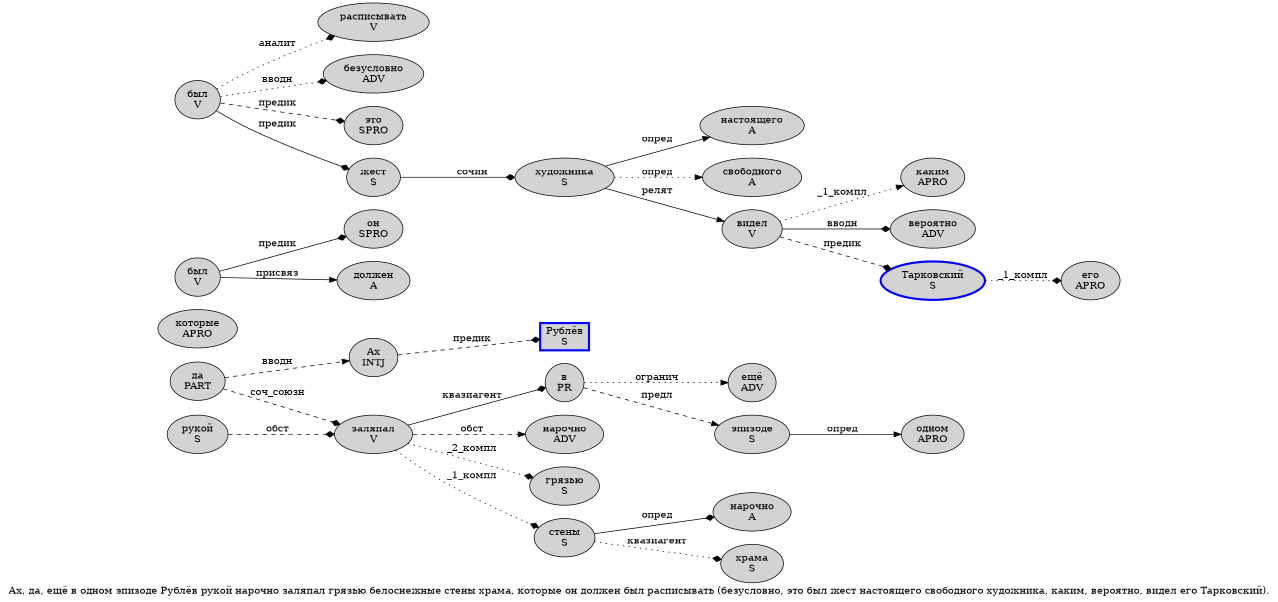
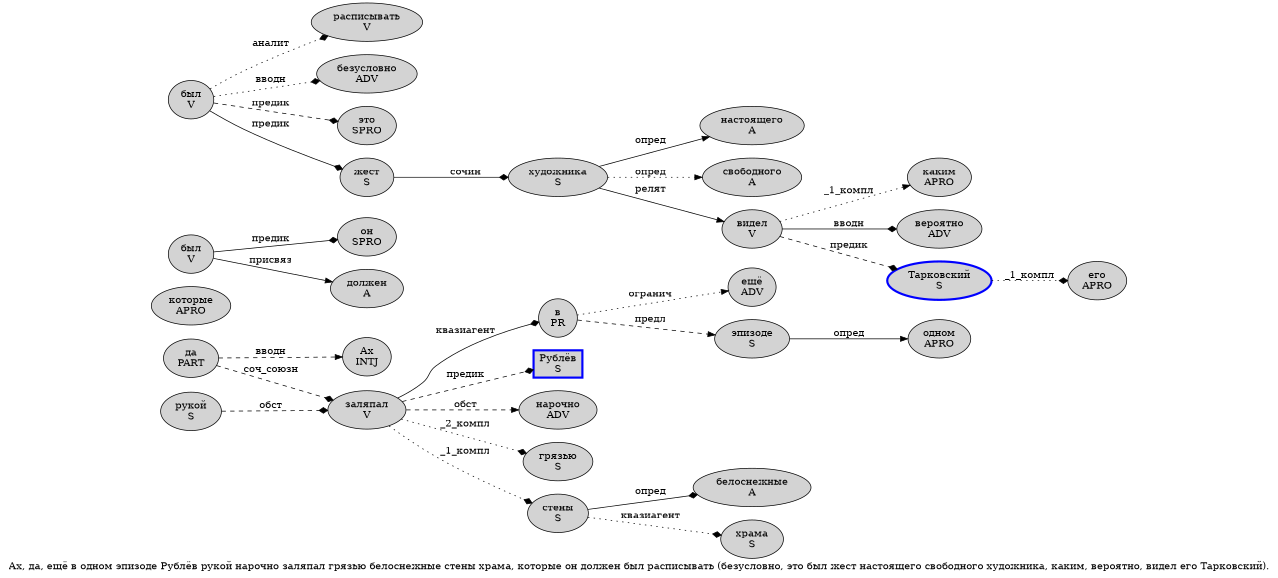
edge "Ах INTJ" -> "Рублёв S": now "заляпал V" -> "Рублёв S"
node "нарочно A": label "нарочно A" -> "белоснежные A"
